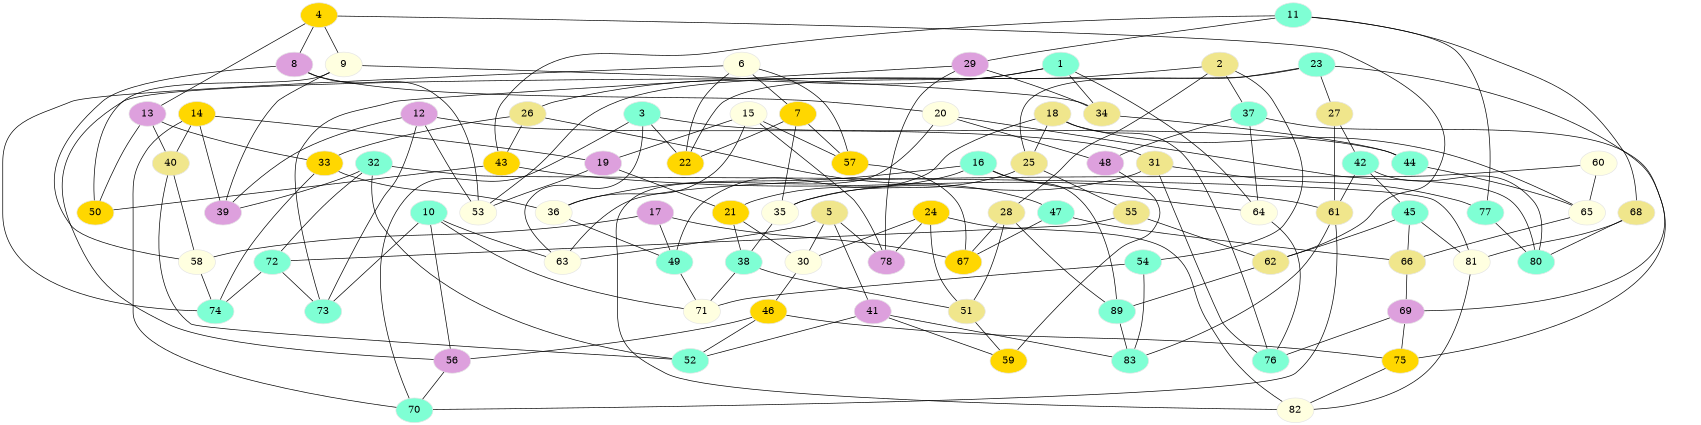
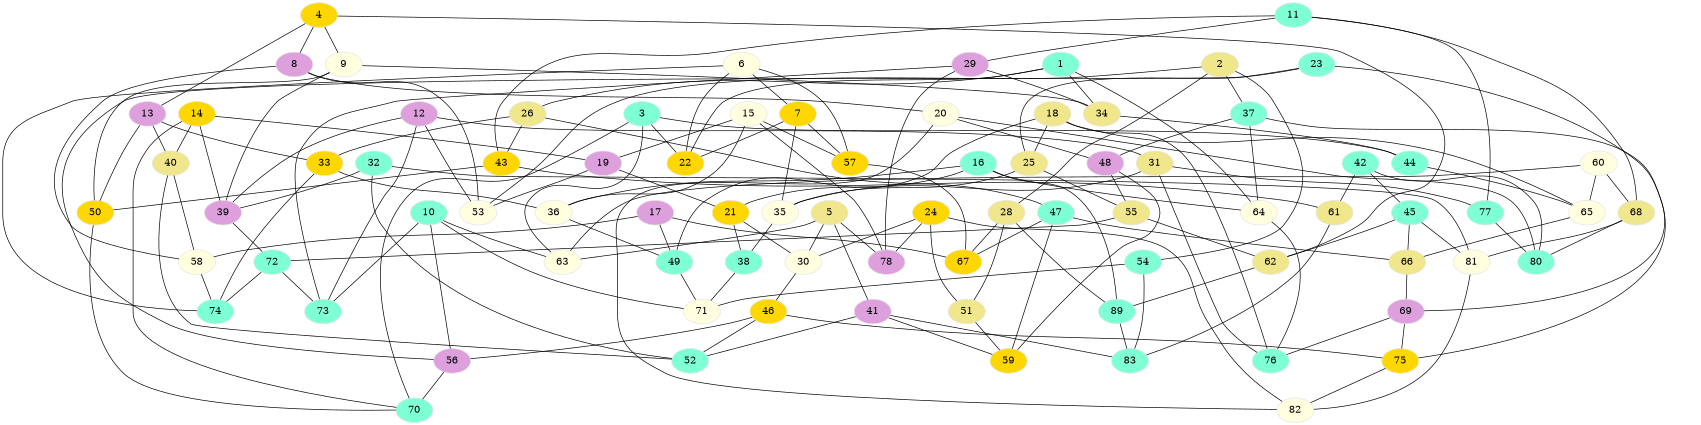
node "27": removed
edge "60" -- "68": added
edge "48" -- "55": added
edge "32" -- "72": now "39" -- "72"
edge "47" -- "59": added
edge "38" -- "51": removed
edge "61" -- "70": now "50" -- "70"
